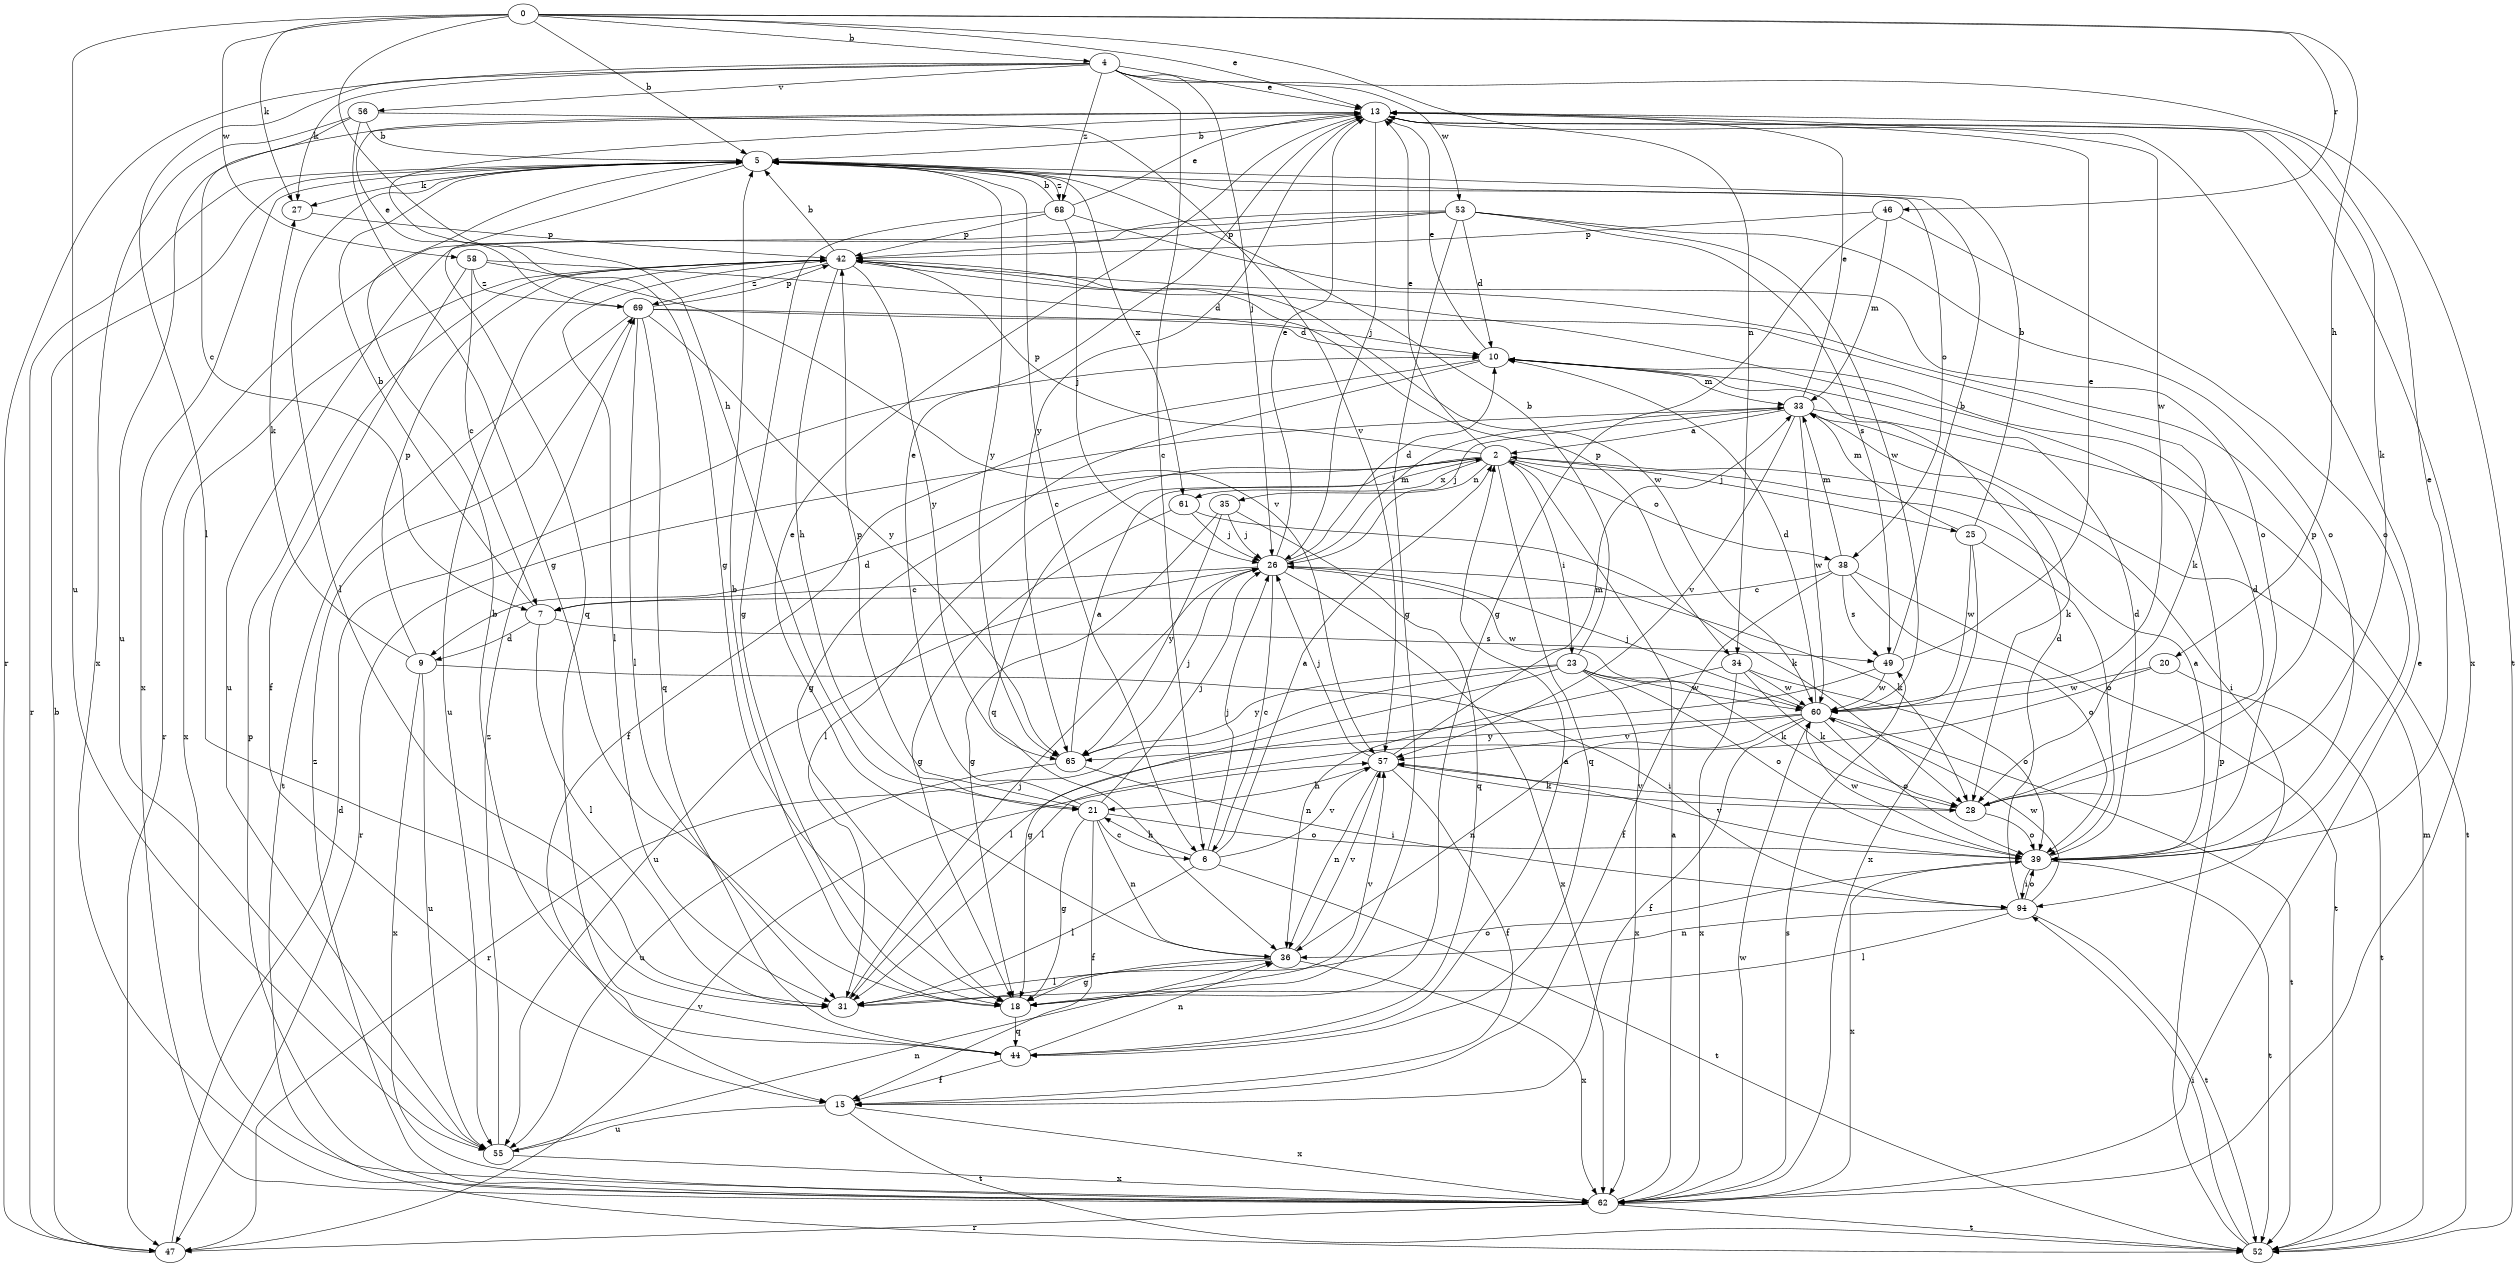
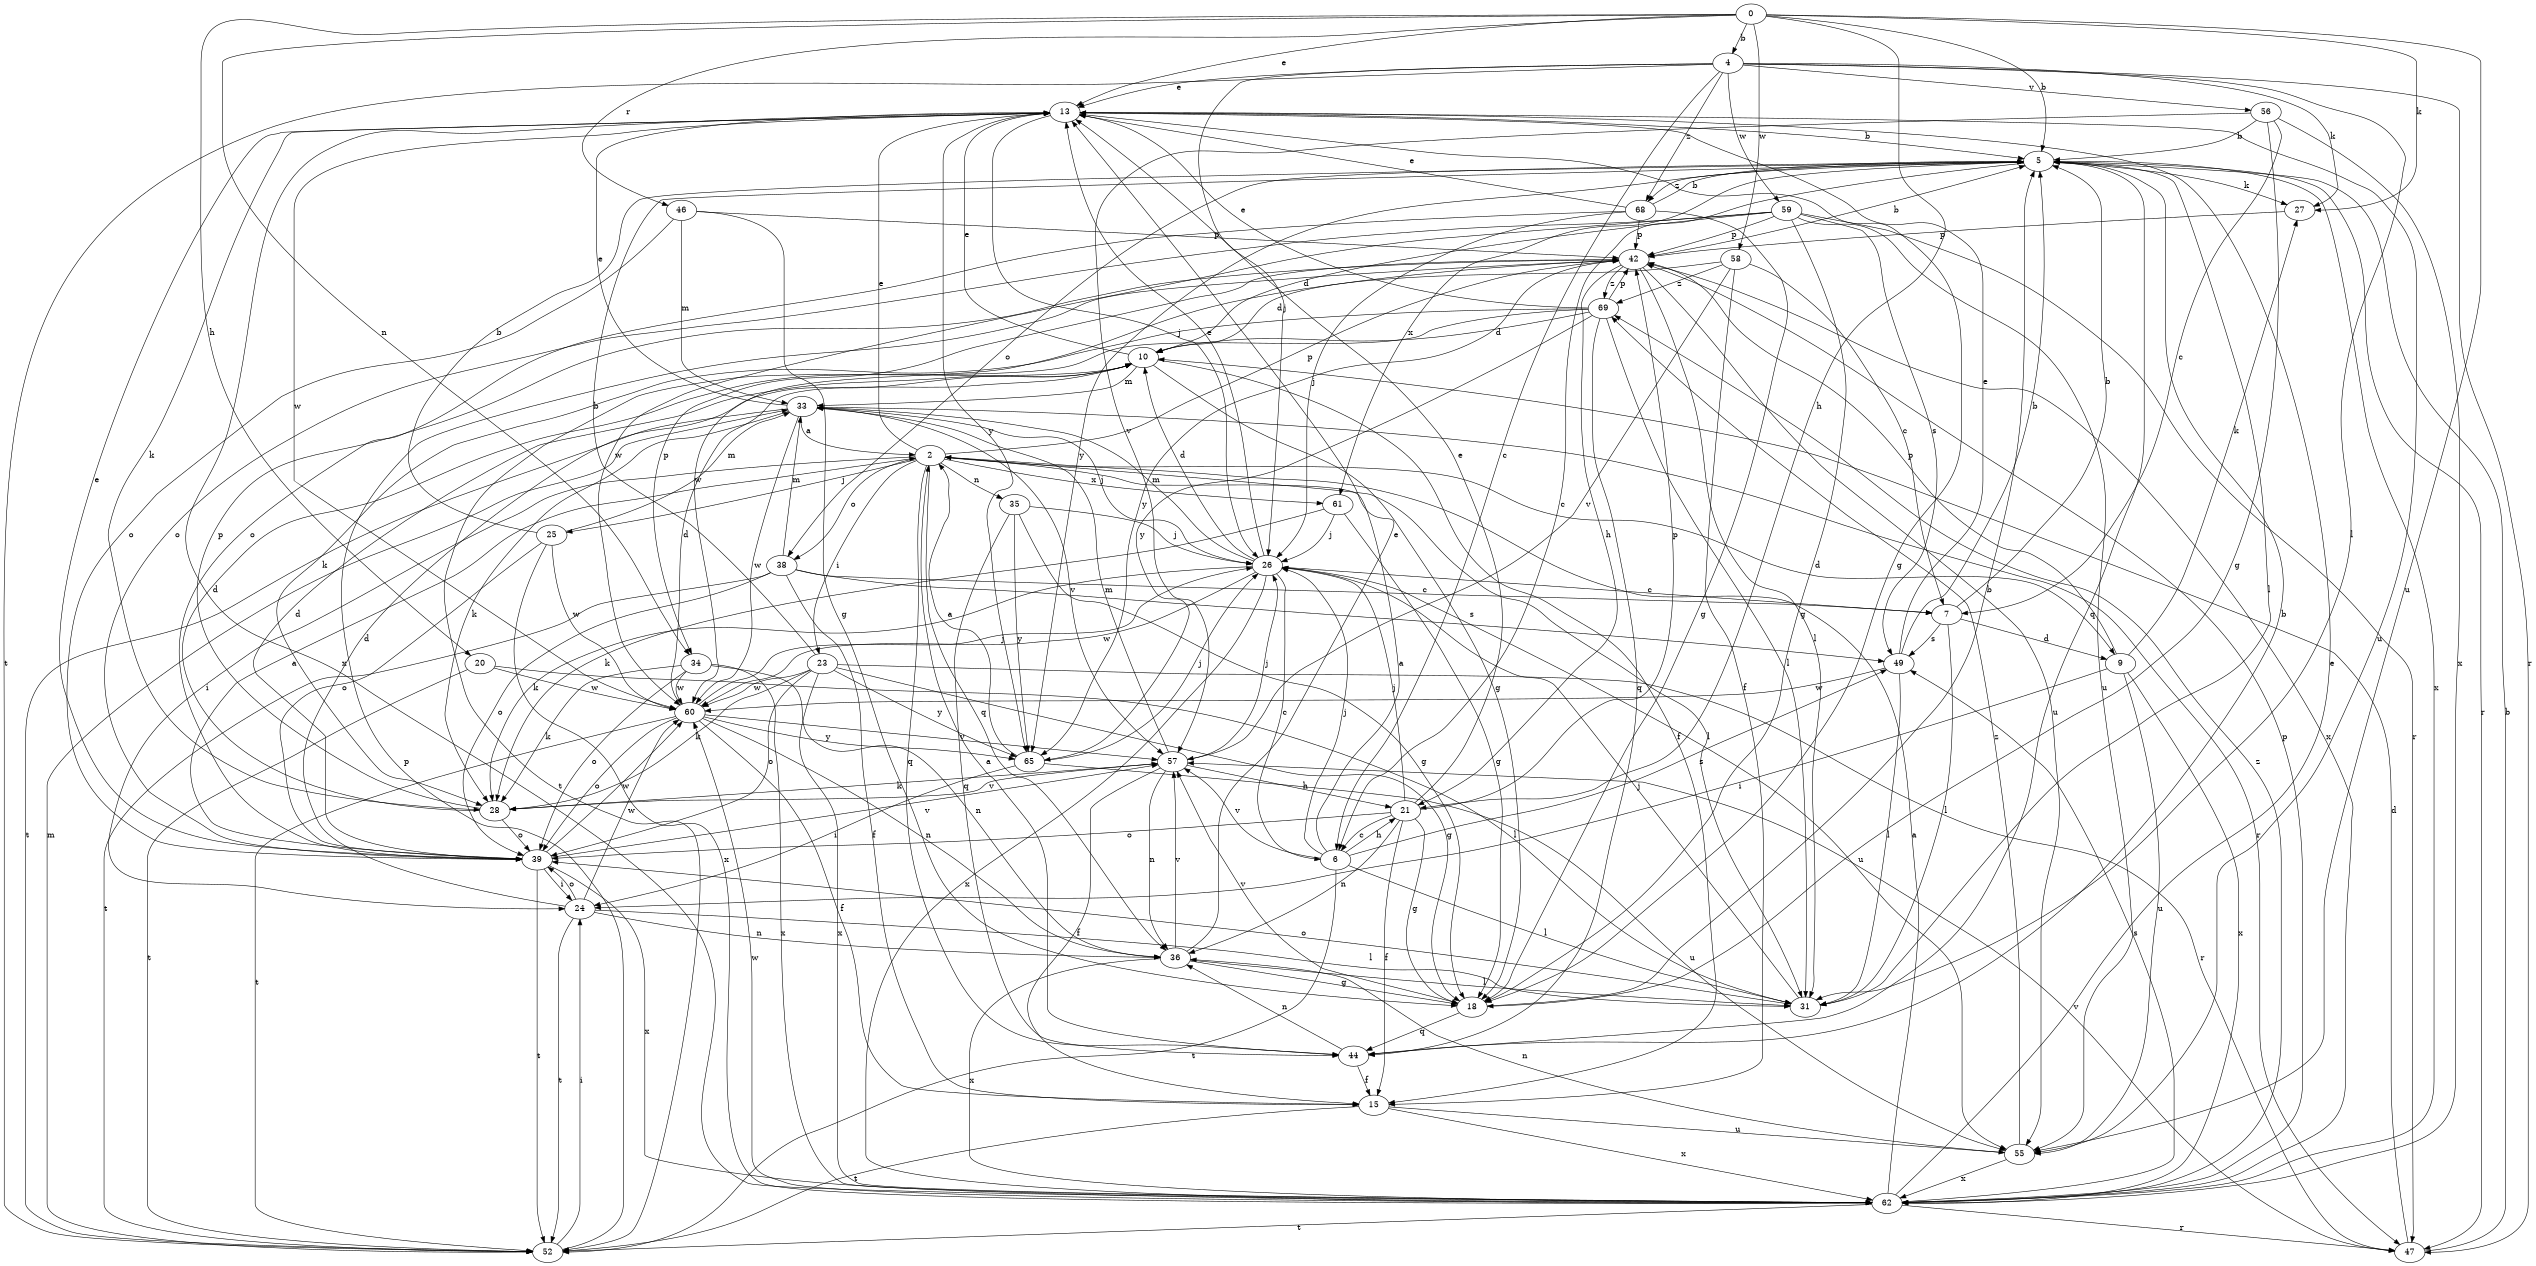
node "53": label "53" -> "59"
edge "6" -> "49": added, label "s"
node "94": label "94" -> "24"
